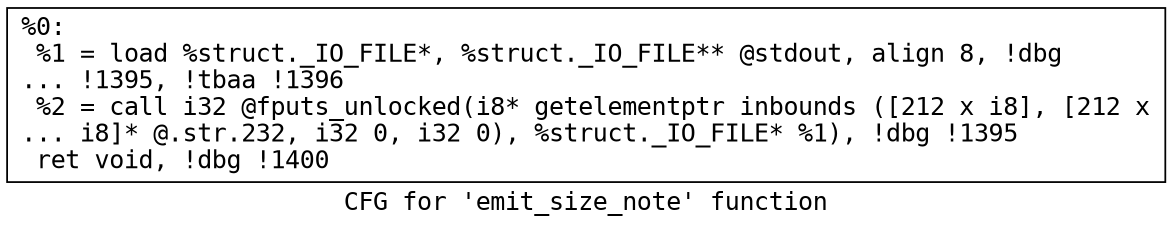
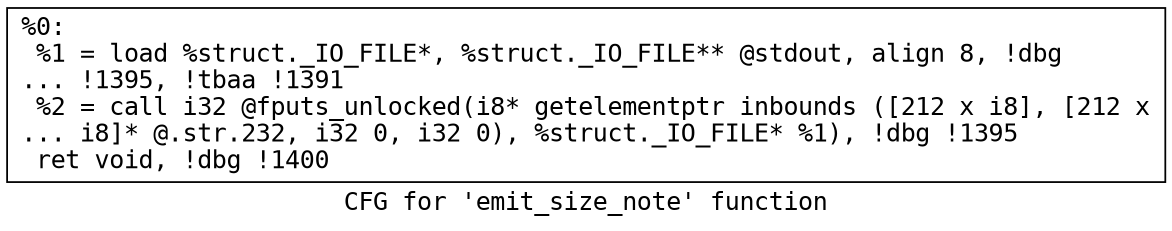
node "%0:": text "... !1395, !tbaa !1396" -> "... !1395, !tbaa !1391"
